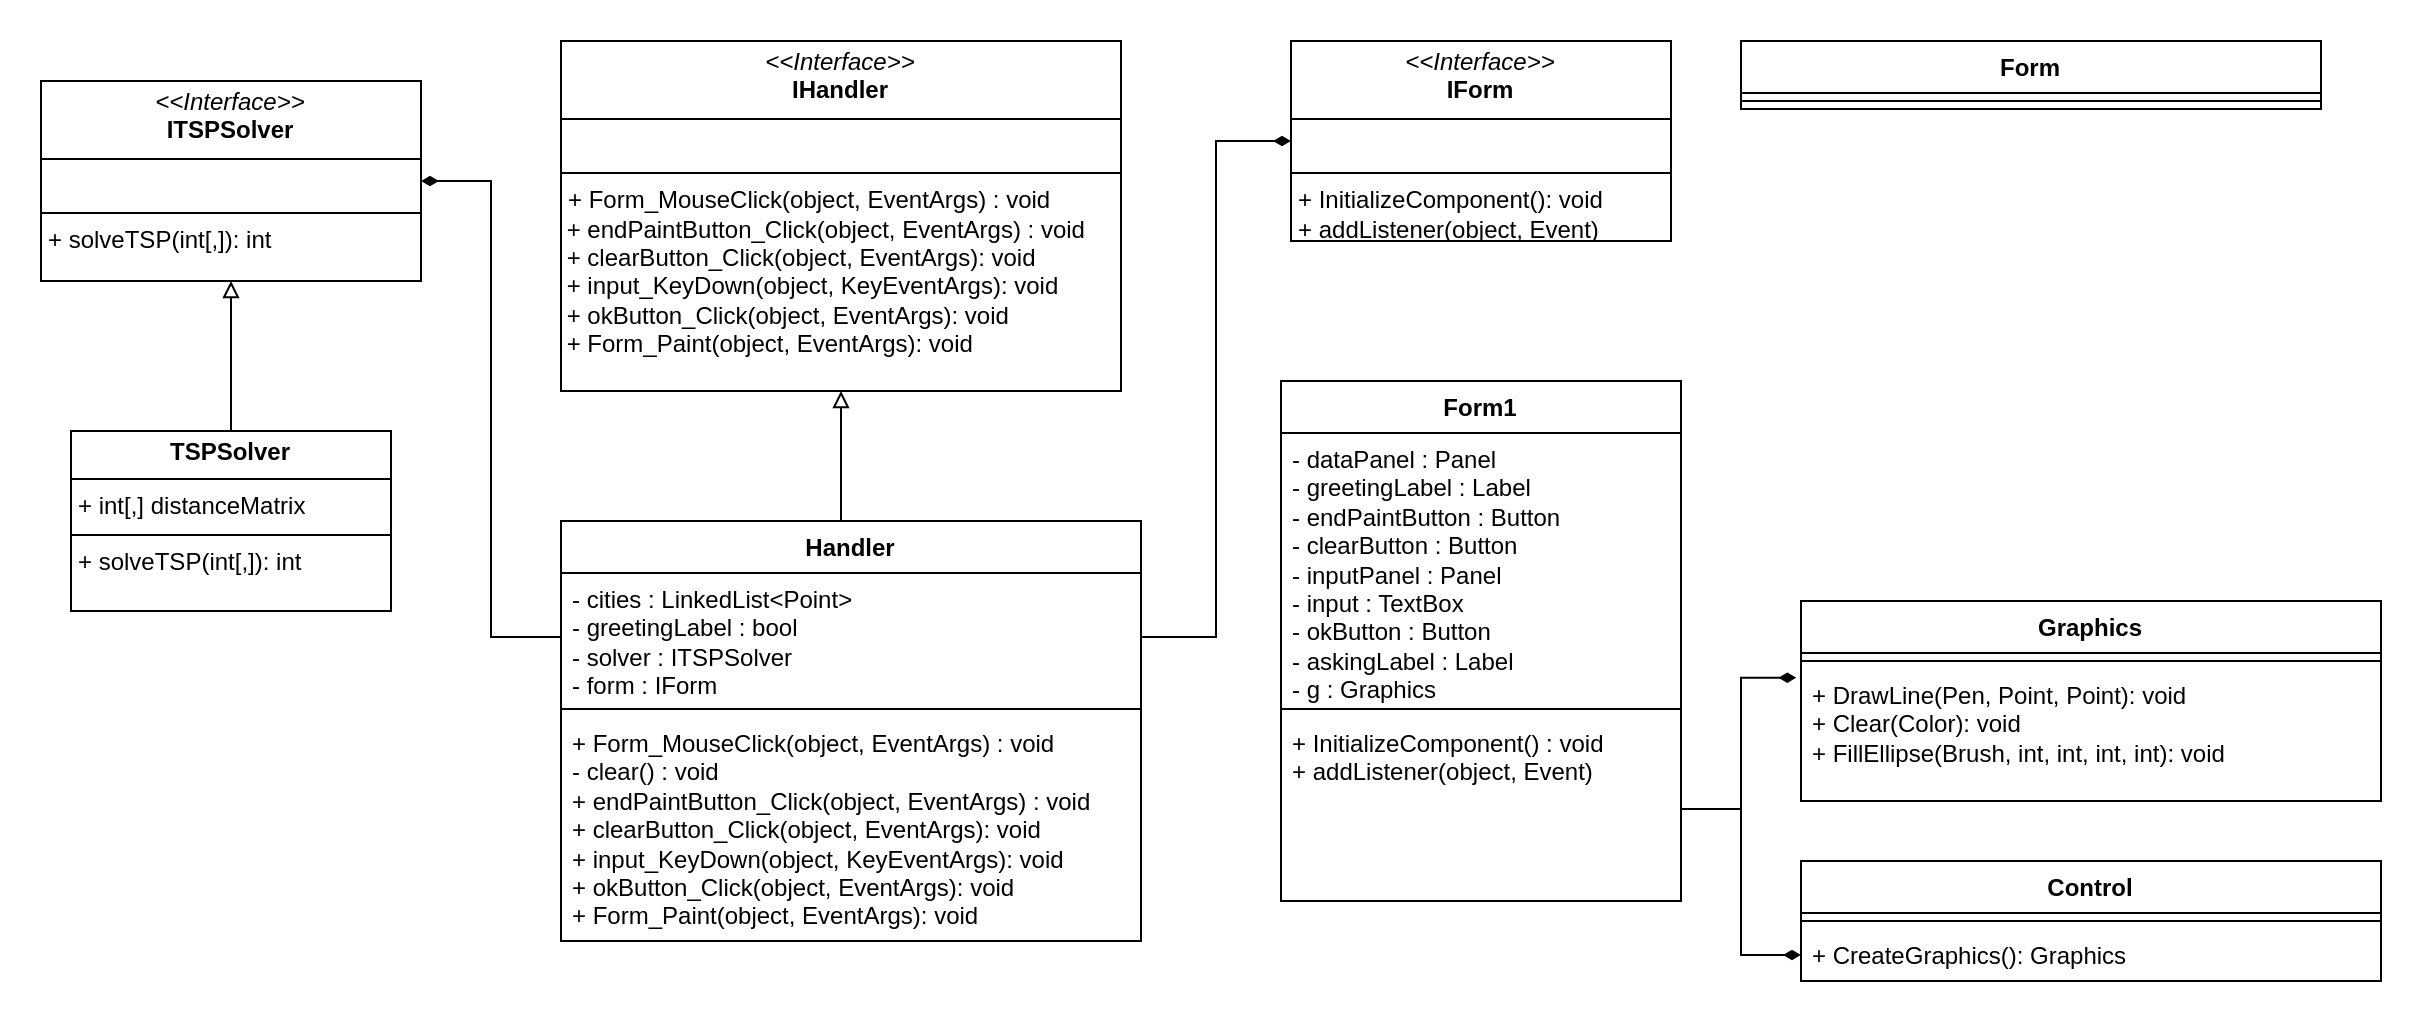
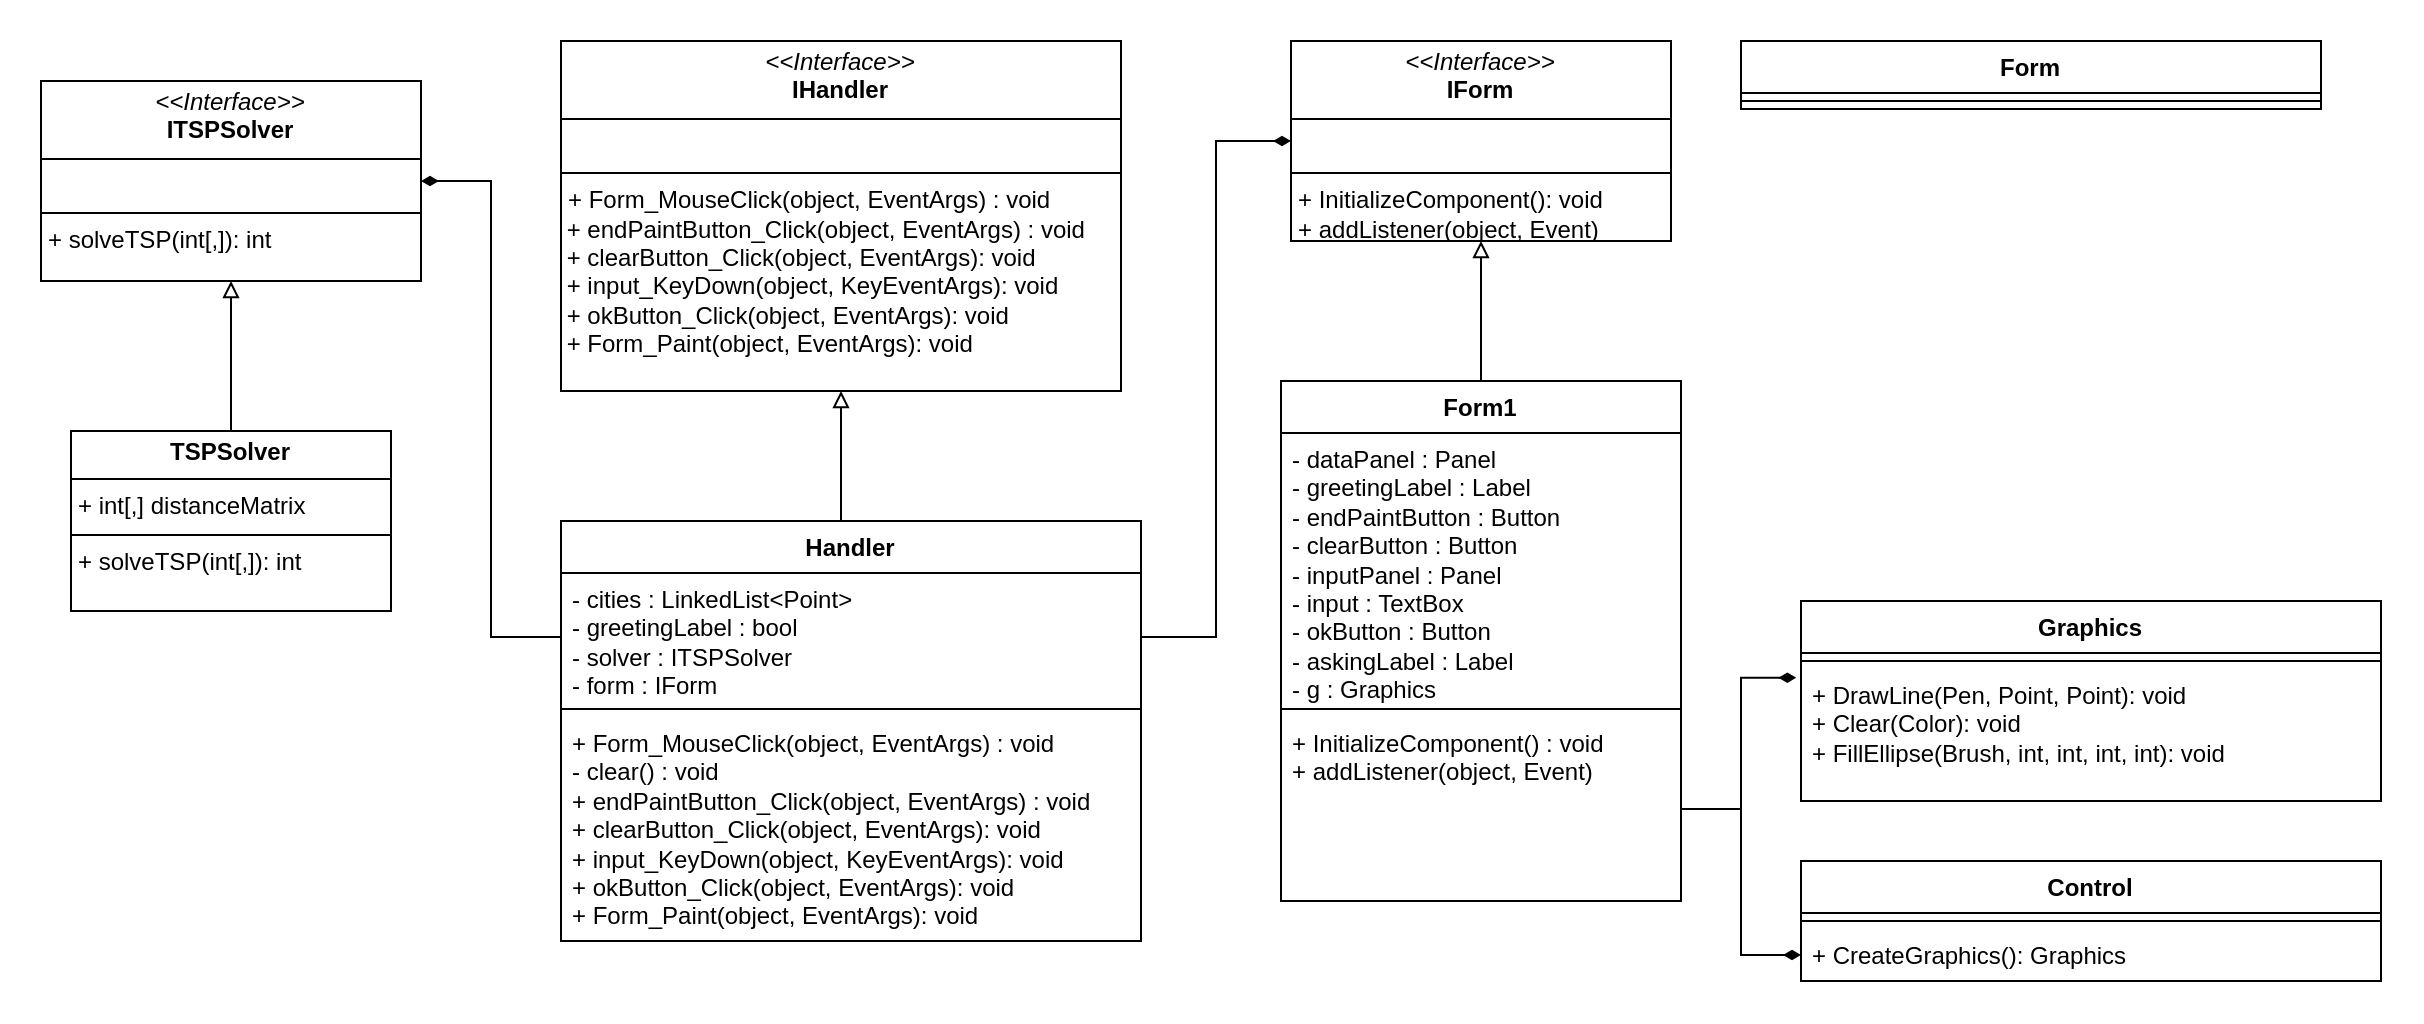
edge "Form1" -> "<<Interface>> IForm + InitializeComponent(): void + addListener(object, Event)": added
